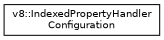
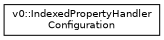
node "v8::IndexedPropertyHandler Configuration": label "v8::IndexedPropertyHandler Configuration" -> "v0::IndexedPropertyHandler Configuration"
